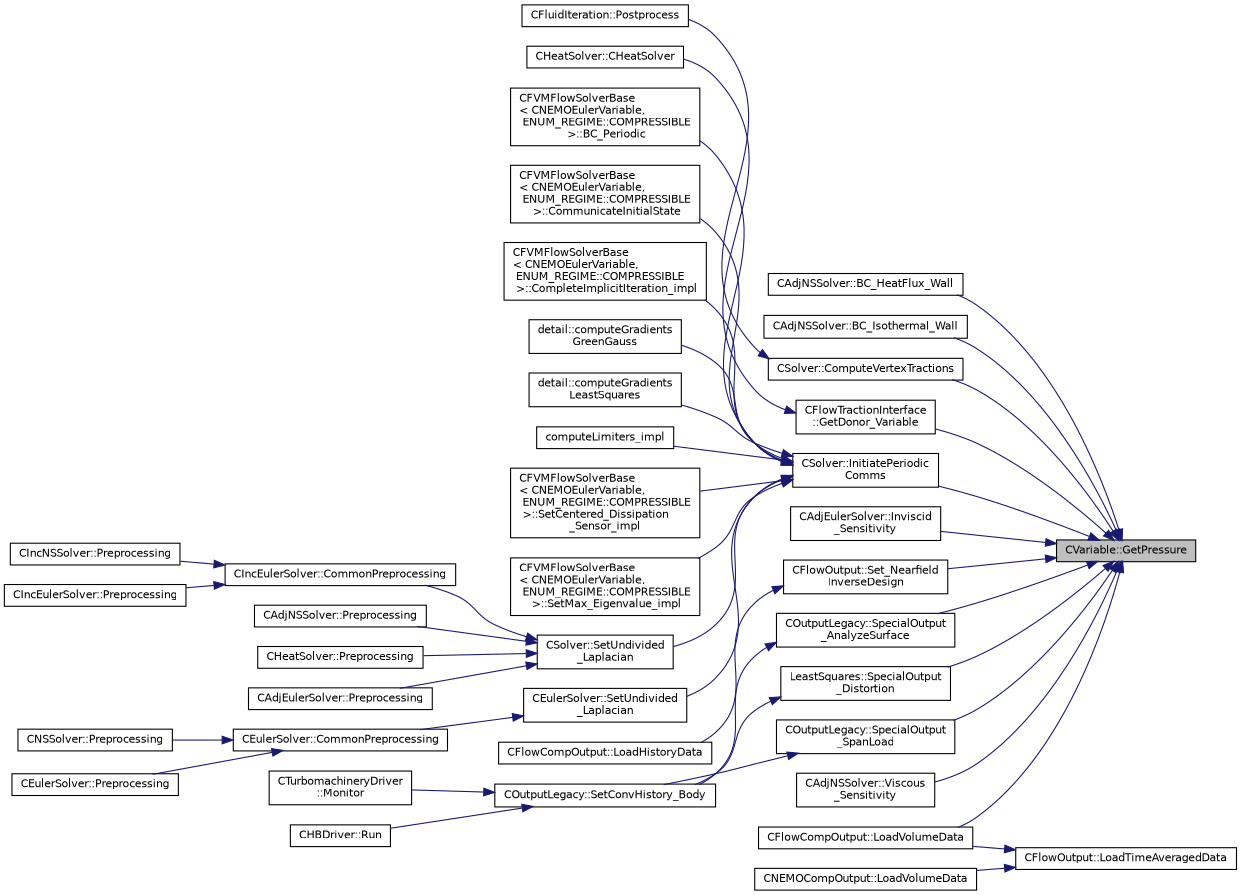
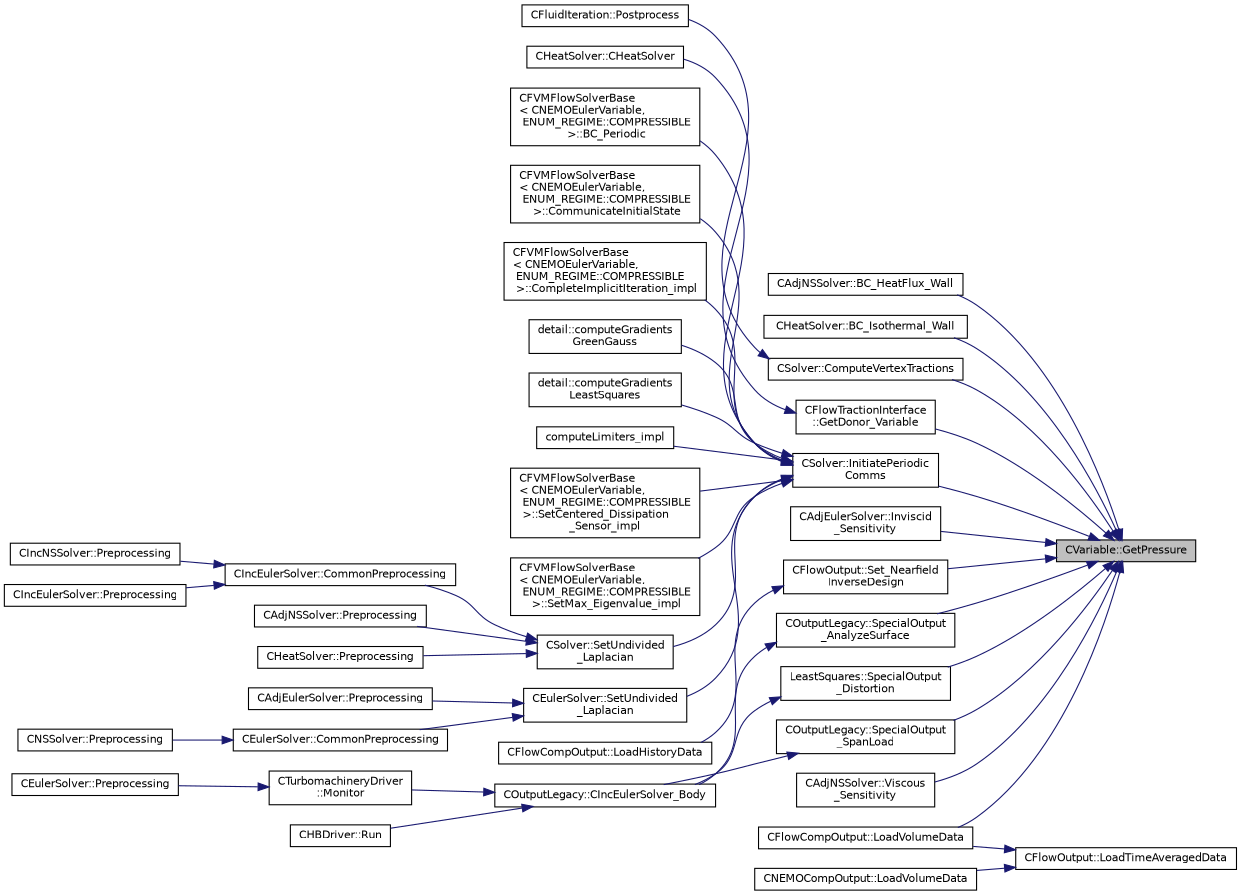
node "CAdjNSSolver::BC_Isothermal_Wall": label "CAdjNSSolver::BC_Isothermal_Wall" -> "CHeatSolver::BC_Isothermal_Wall"
edge "CAdjEulerSolver::Preprocessing" -> "CSolver::SetUndivided _Laplacian": now "CAdjEulerSolver::Preprocessing" -> "CEulerSolver::SetUndivided _Laplacian"
edge "CEulerSolver::Preprocessing" -> "CEulerSolver::CommonPreprocessing": now "CEulerSolver::Preprocessing" -> "CTurbomachineryDriver ::Monitor"
node "COutputLegacy::SetConvHistory_Body": label "COutputLegacy::SetConvHistory_Body" -> "COutputLegacy::CIncEulerSolver_Body"
